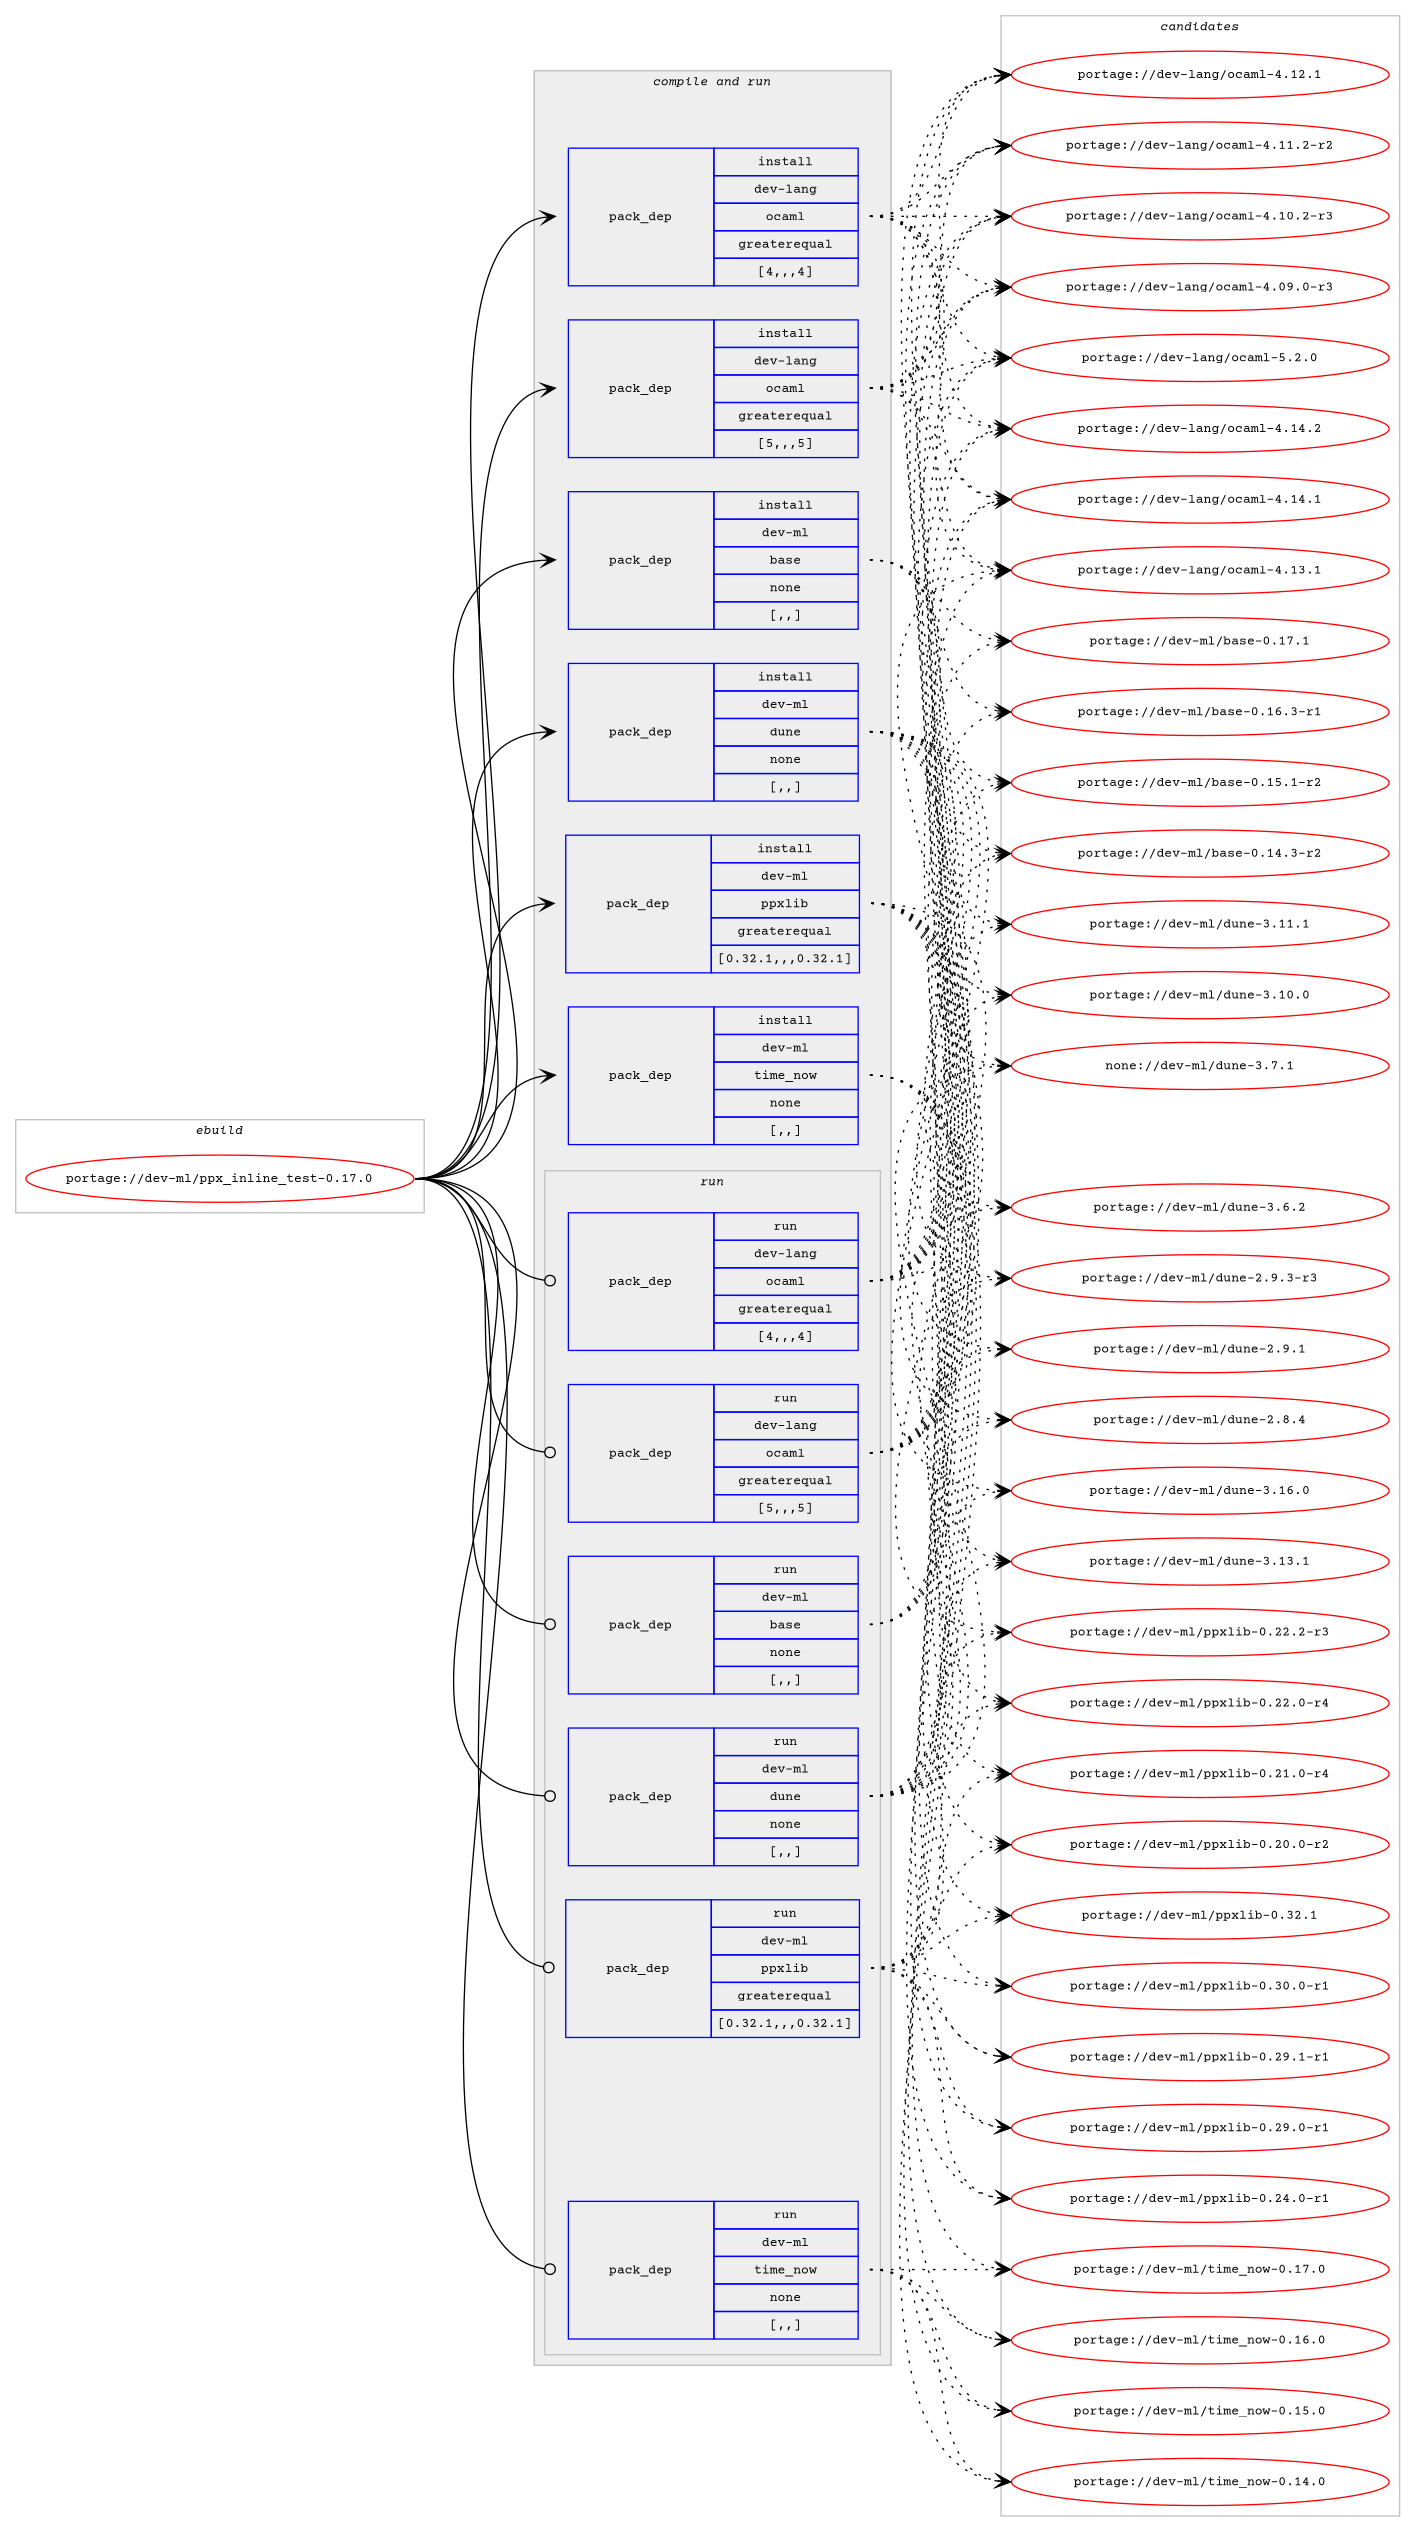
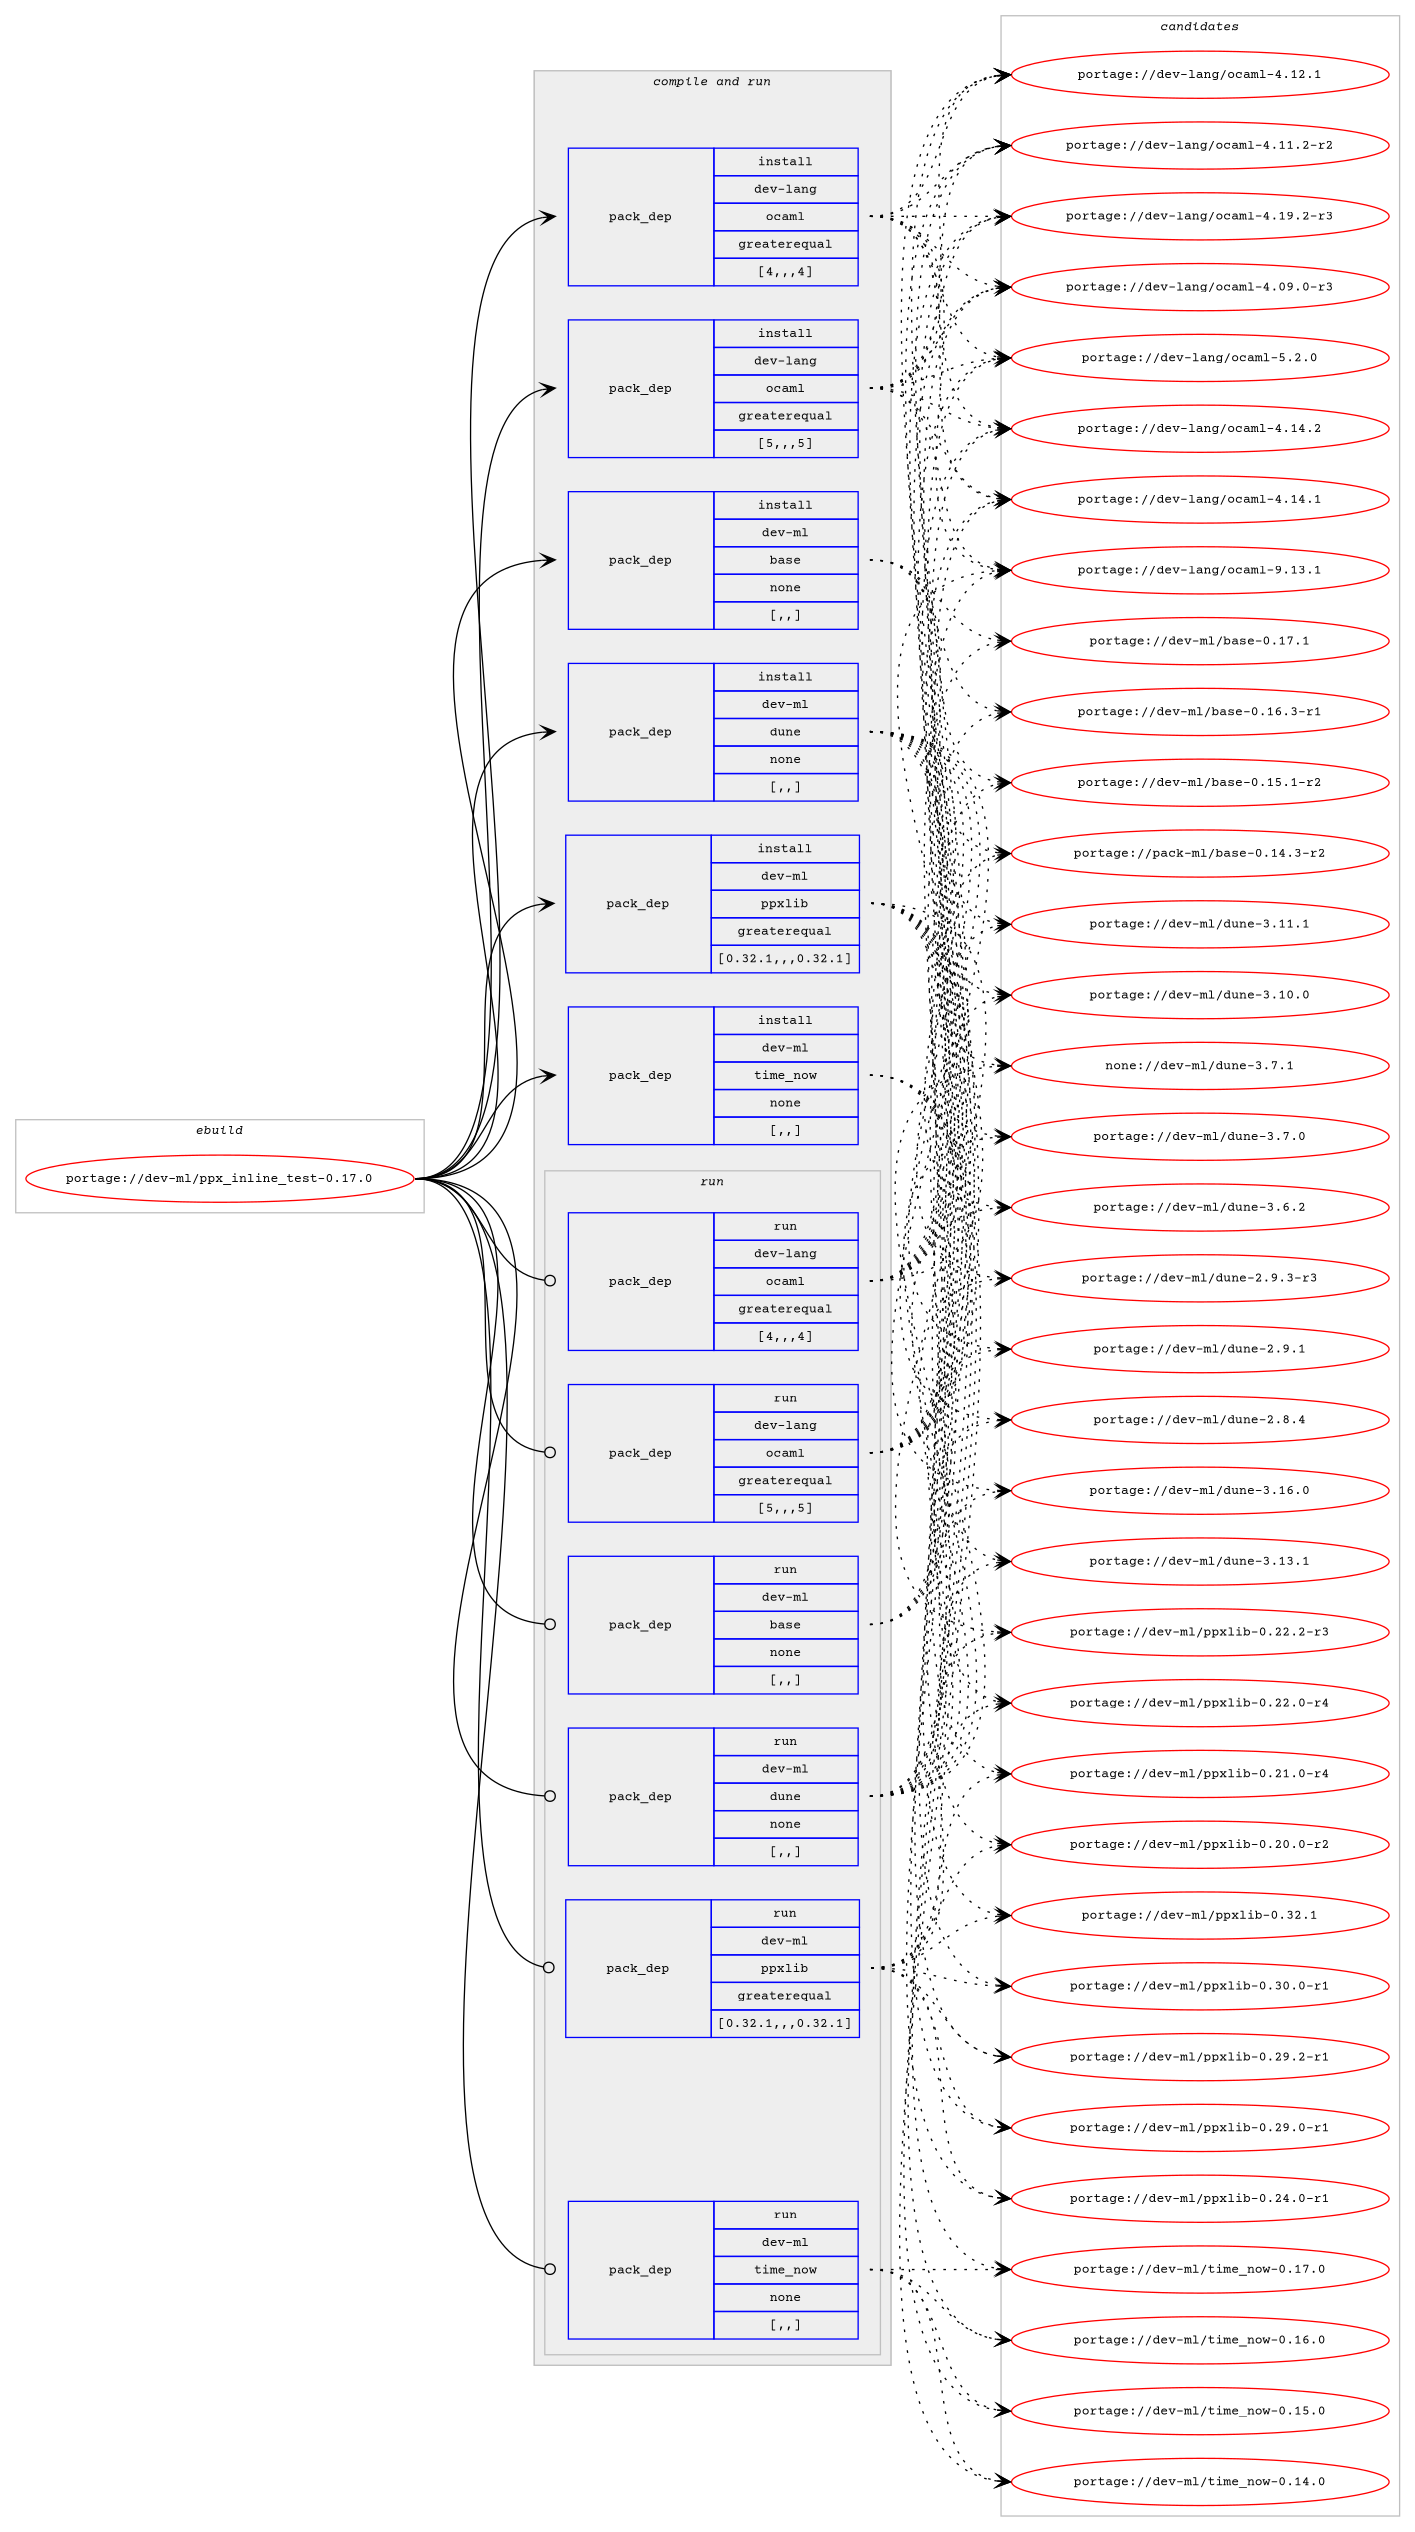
node "portage://dev-lang/ocaml-4.10.2-r3": label "portage://dev-lang/ocaml-4.10.2-r3" -> "portage://dev-lang/ocaml-4.19.2-r3"
node "portage://dev-lang/ocaml-4.13.1": label "portage://dev-lang/ocaml-4.13.1" -> "portage://dev-lang/ocaml-9.13.1"
node "portage://dev-ml/base-0.14.3-r2": label "portage://dev-ml/base-0.14.3-r2" -> "portage://pack-ml/base-0.14.3-r2"
node "portage://dev-ml/dune-3.7.0": added
node "portage://dev-ml/ppxlib-0.29.1-r1": label "portage://dev-ml/ppxlib-0.29.1-r1" -> "portage://dev-ml/ppxlib-0.29.2-r1"
